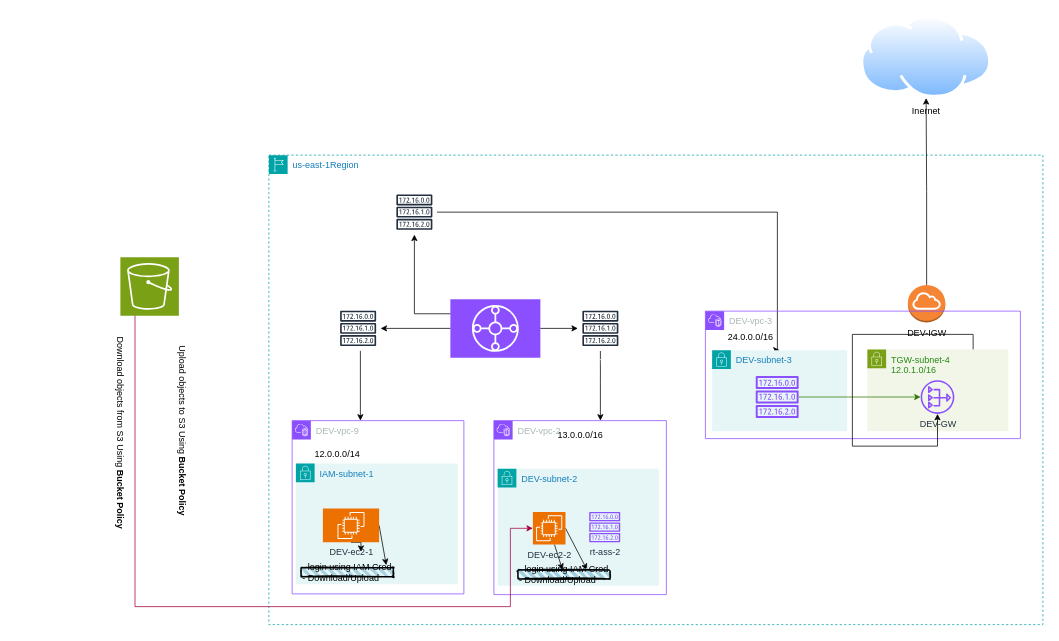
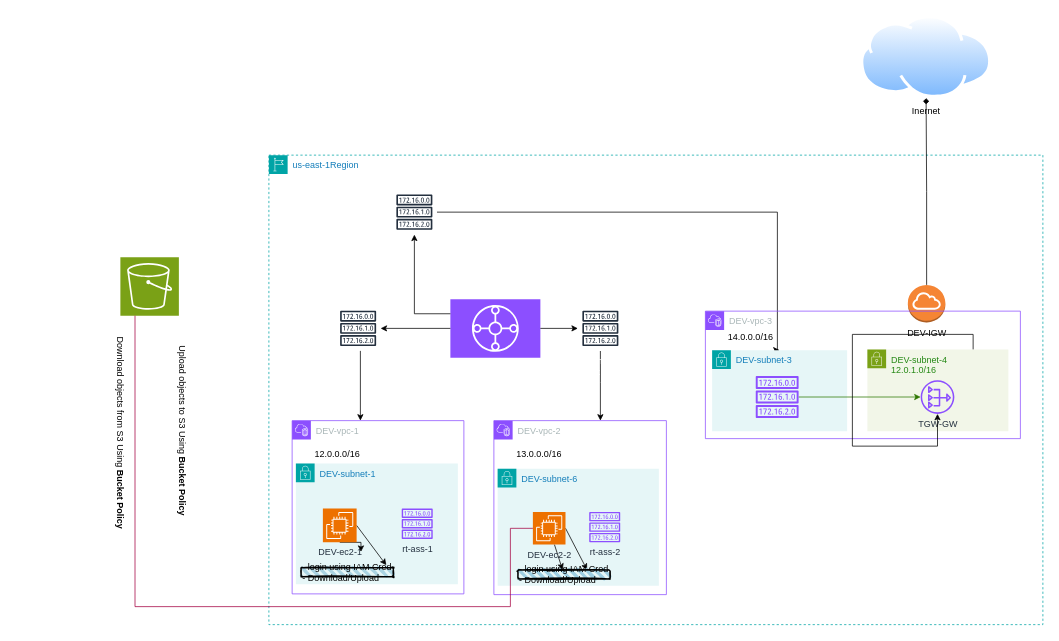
edge "DEV-IGW" -> "Inernet": arrowhead classic -> diamond
node "24.0.0.0/16": label "24.0.0.0/16" -> "14.0.0.0/16"
node "TGW-subnet-4 12.0.1.0/16": label "TGW-subnet-4 12.0.1.0/16" -> "DEV-subnet-4 12.0.1.0/16"
node "DEV-GW": label "DEV-GW" -> "TGW-GW"
node "DEV-vpc-9": label "DEV-vpc-9" -> "DEV-vpc-1"
node "13.0.0.0/16": moved (580, 435) -> (539, 454)
node "12.0.0.0/14": label "12.0.0.0/14" -> "12.0.0.0/16"
node "IAM-subnet-1": label "IAM-subnet-1" -> "DEV-subnet-1"
node "DEV-subnet-2": label "DEV-subnet-2" -> "DEV-subnet-6"
node "rt-ass-1": added
node "DEV-ec2-1": size 56x34 -> 34x34
edge "eraki-s3-dev" -> "DEV-ec2-2": arrowhead classic -> none
